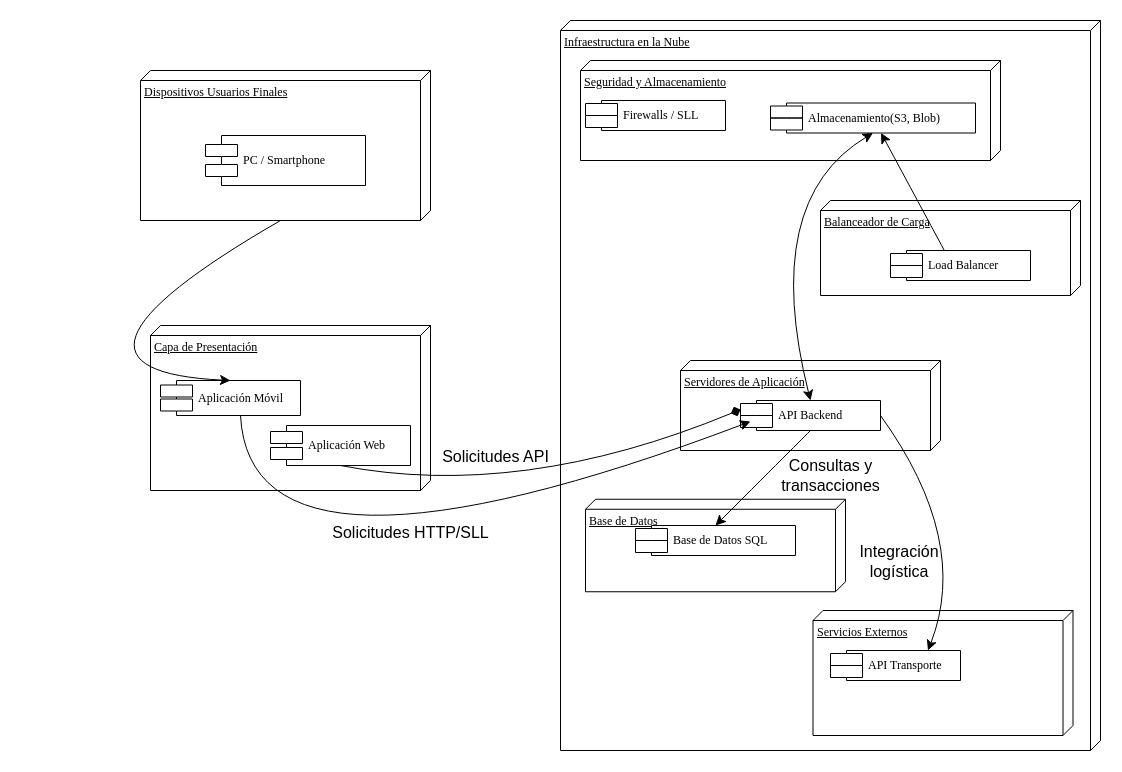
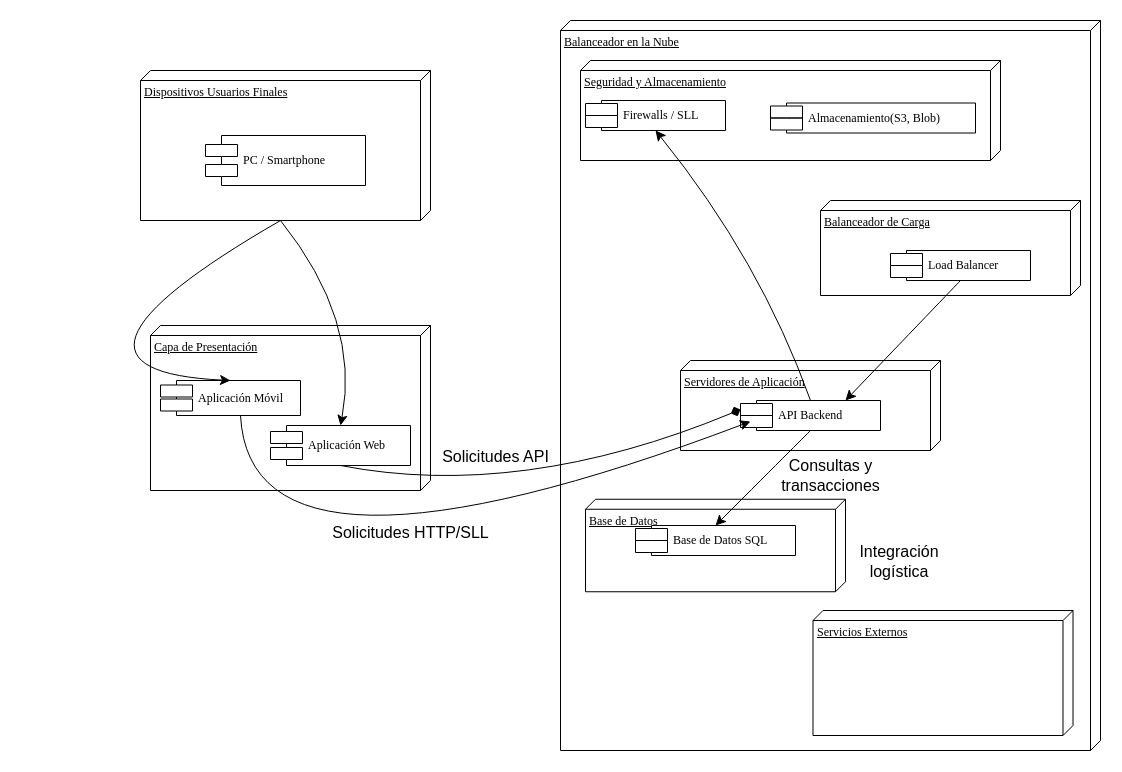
node "Infraestructura en la Nube": label "Infraestructura en la Nube" -> "Balanceador en la Nube"
edge "Load Balancer" -> "Almacenamiento(S3, Blob)": now "Load Balancer" -> "API Backend"
edge "API Backend" -> "Firewalls / SLL": added
edge "Almacenamiento(S3, Blob)" -- "API Backend": removed
edge "Dispositivos Usuarios Finales" -> "Aplicación Web": added
edge "API Backend" -> "API Transporte": removed
node "API Transporte": removed
